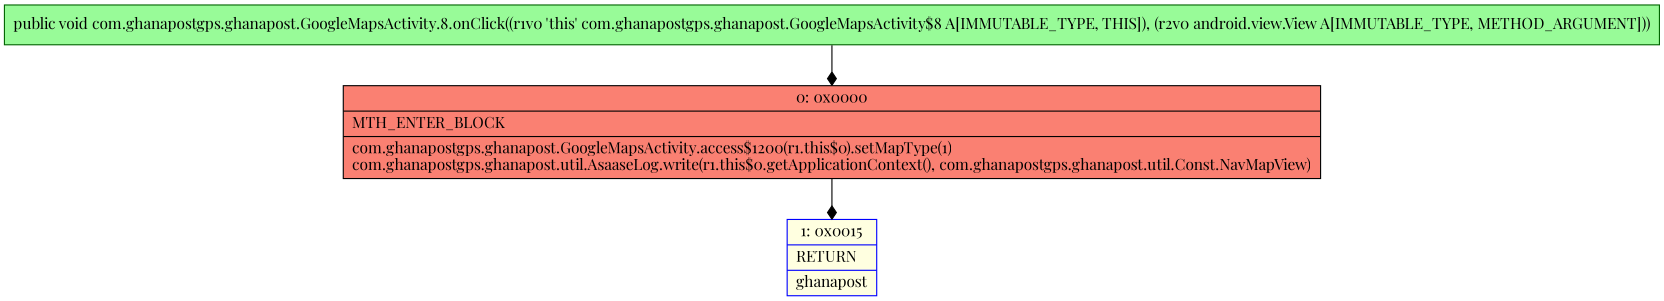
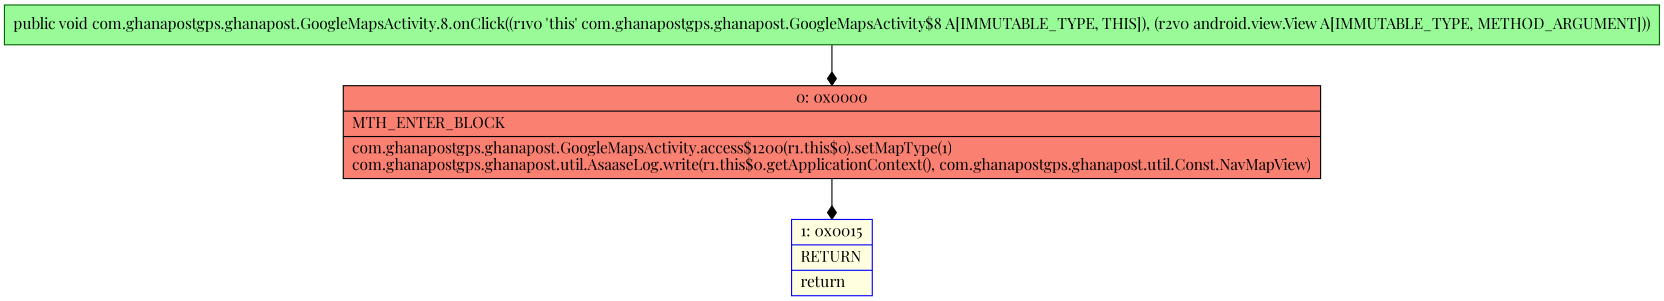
node "1: 0x0015": text "ghanapost" -> "return"
